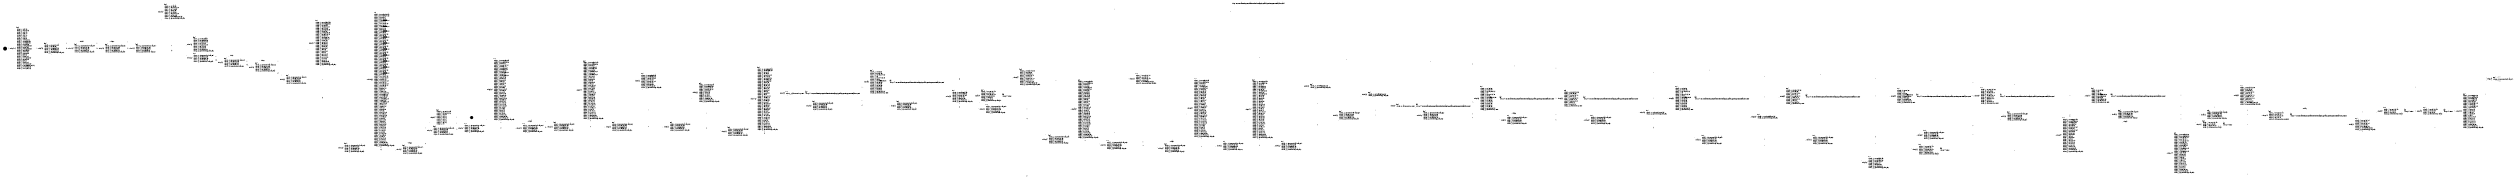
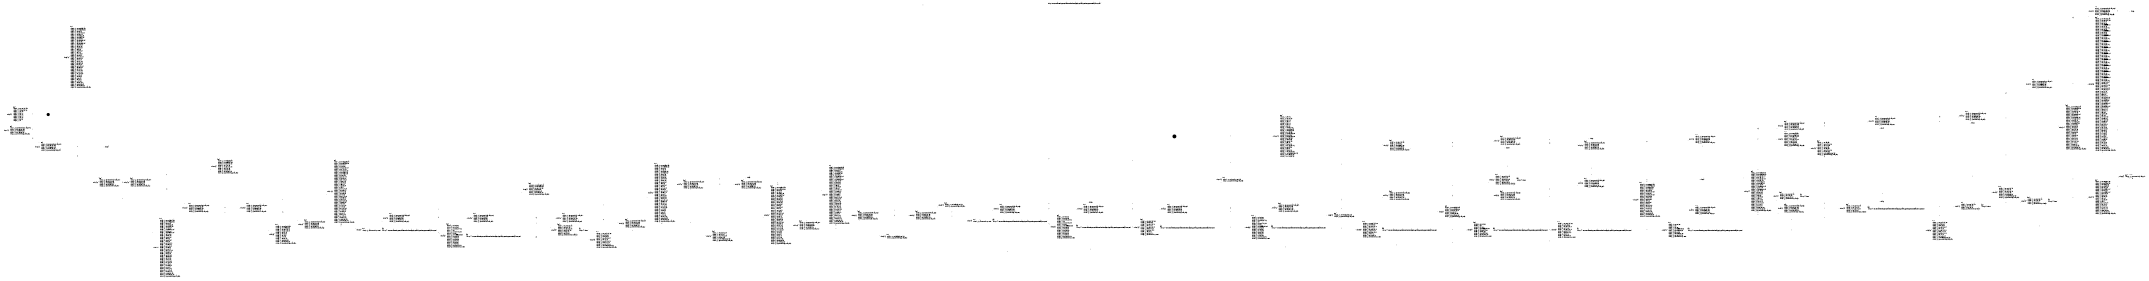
node "0x4017f4 [28]": removed
